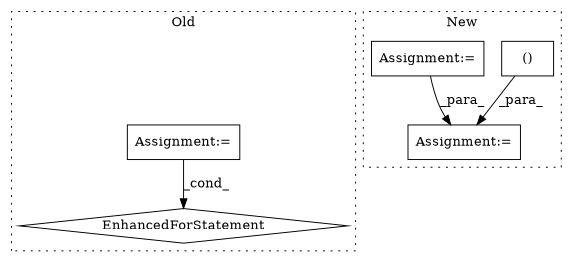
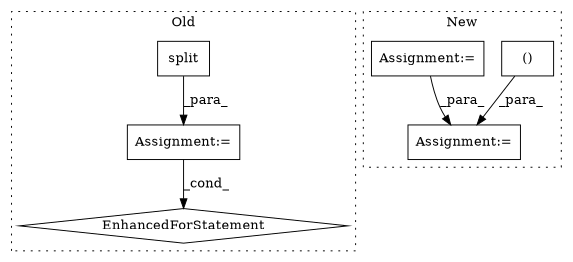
node "split": added
